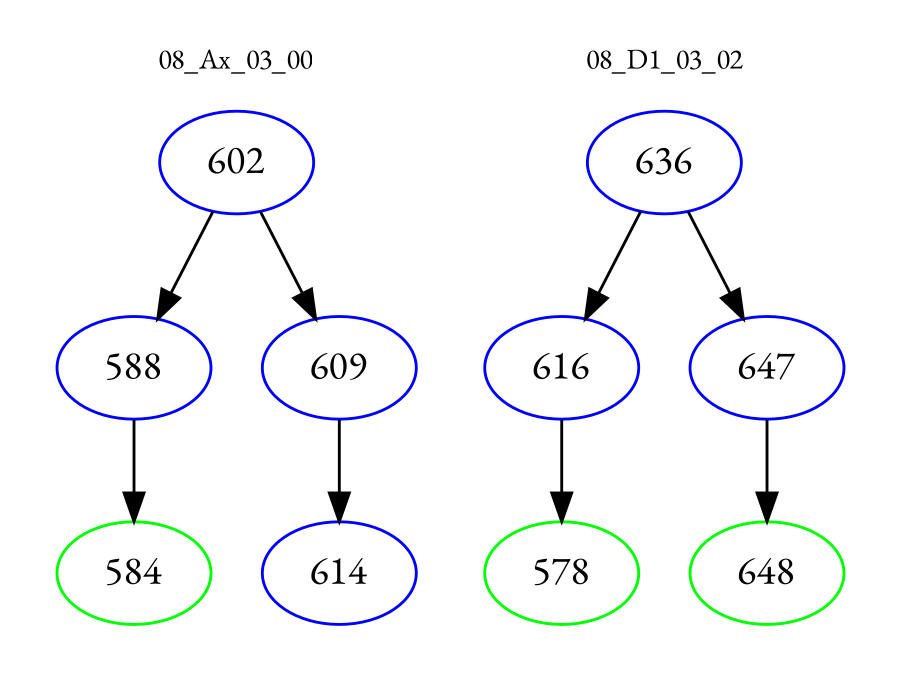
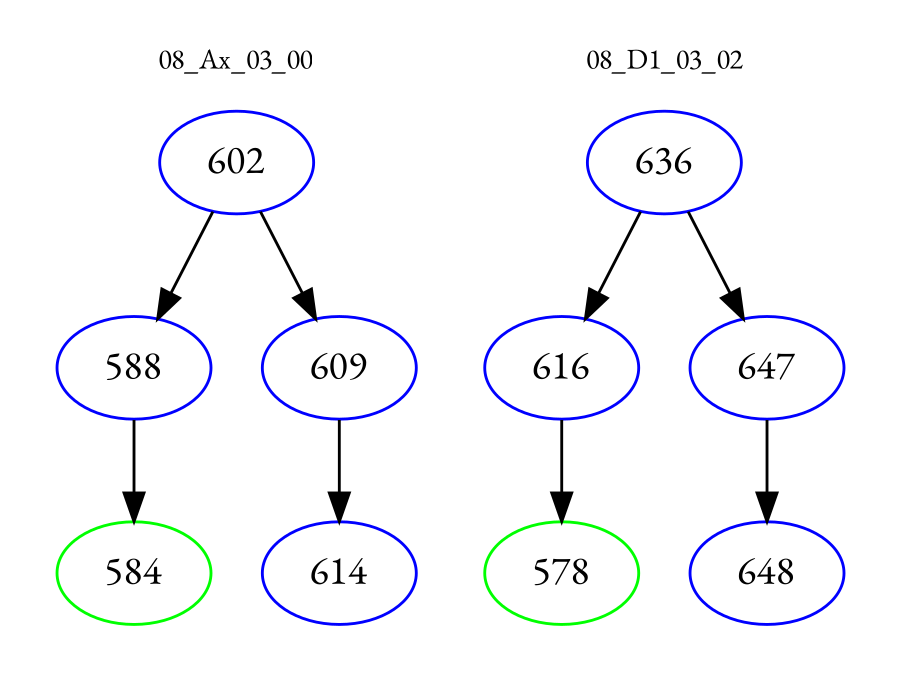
node "648": color green -> blue
